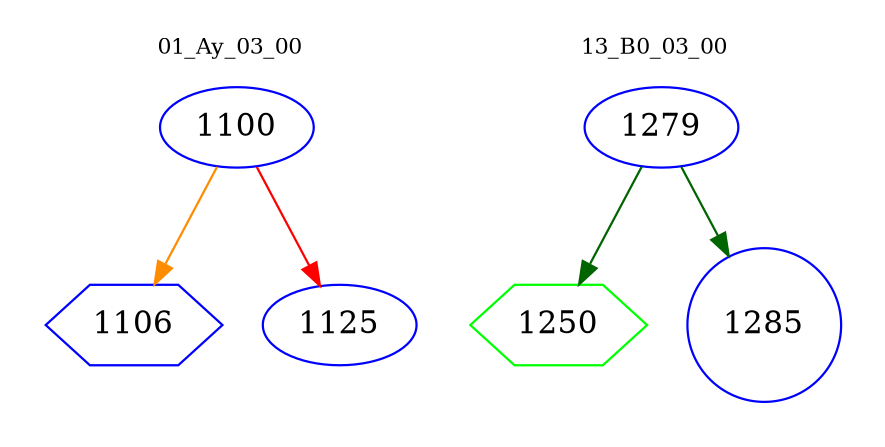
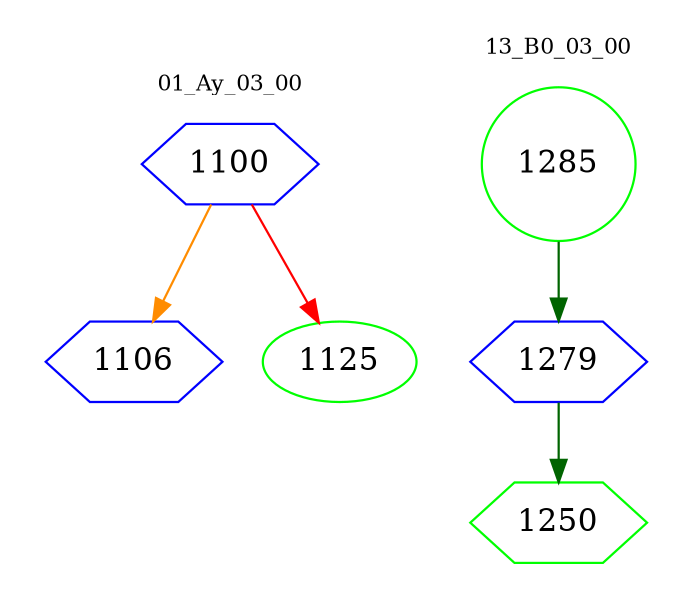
node "1100": shape ellipse -> hexagon
node "1279": shape ellipse -> hexagon
edge "1279" -> "1285": reversed
node "1125": color blue -> green
node "1285": color blue -> green
